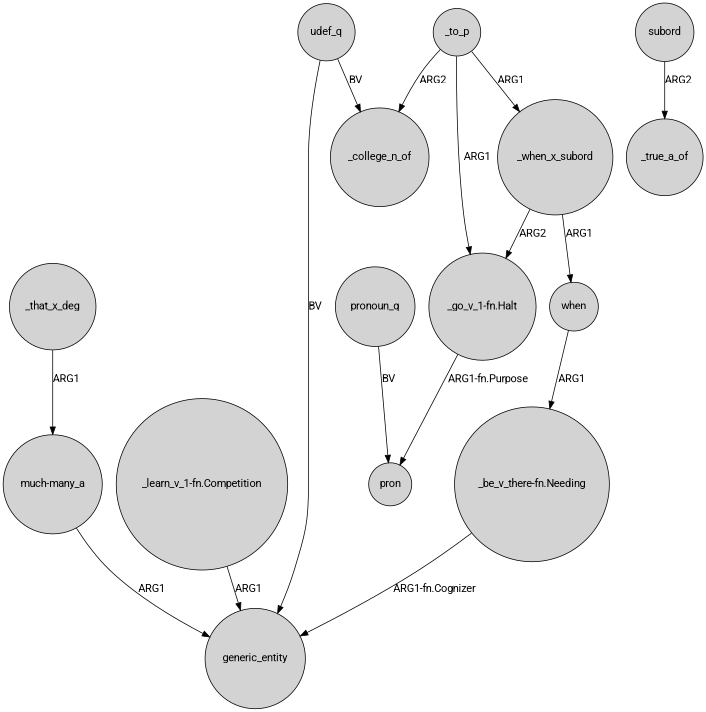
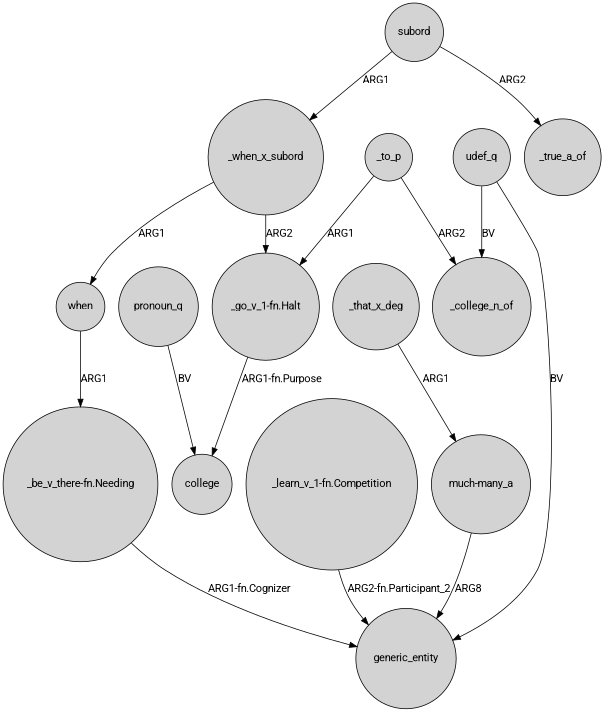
edge "_to_p" -> "_when_x_subord": now "subord" -> "_when_x_subord"
node "pron": label "pron" -> "college"
edge "much-many_a" -> "generic_entity": label "ARG1" -> "ARG8"
edge "_learn_v_1-fn.Competition" -> "generic_entity": label "ARG1" -> "ARG2-fn.Participant_2"
